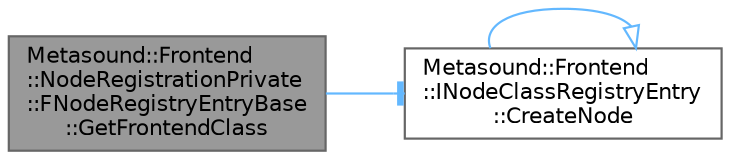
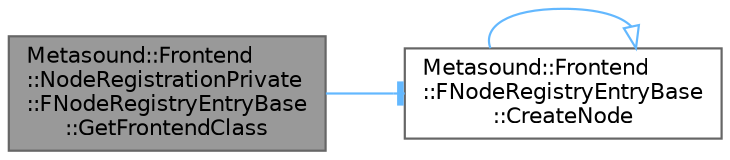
node "Metasound::Frontend ::INodeClassRegistryEntry ::CreateNode": label "Metasound::Frontend ::INodeClassRegistryEntry ::CreateNode" -> "Metasound::Frontend ::FNodeRegistryEntryBase ::CreateNode"
